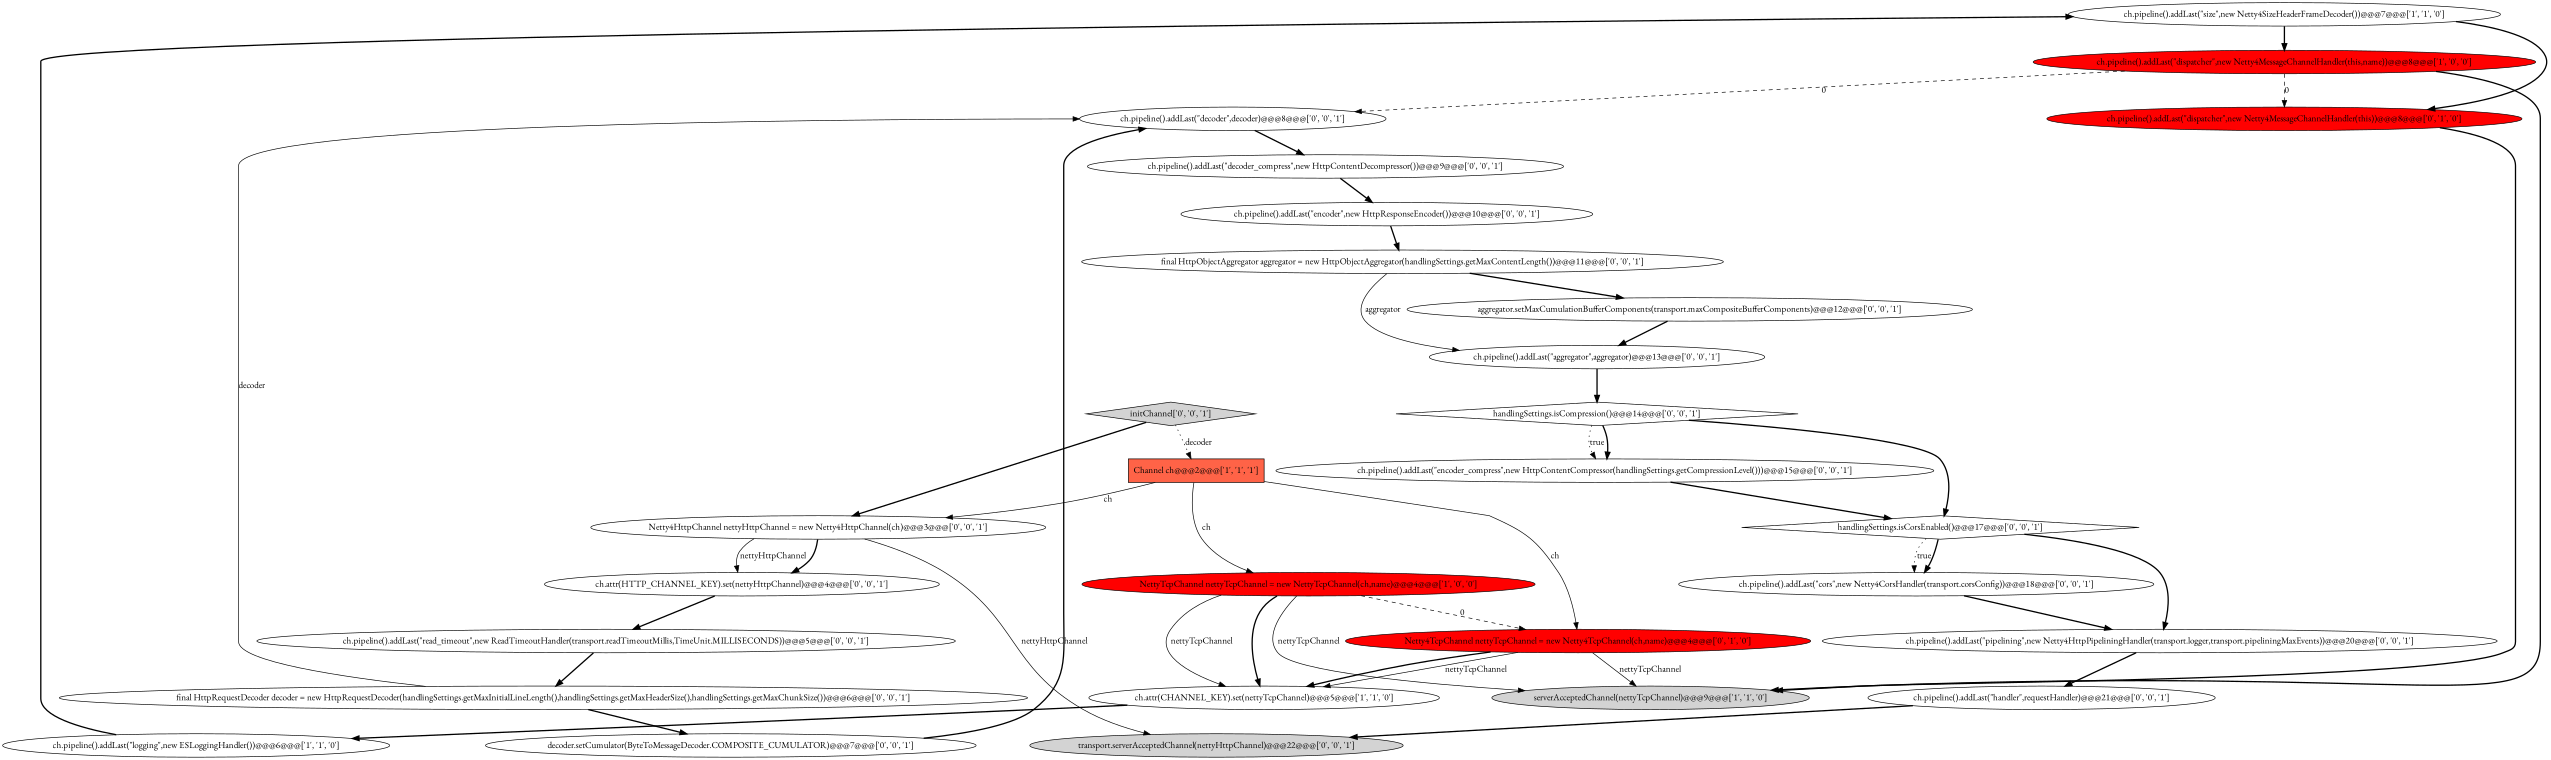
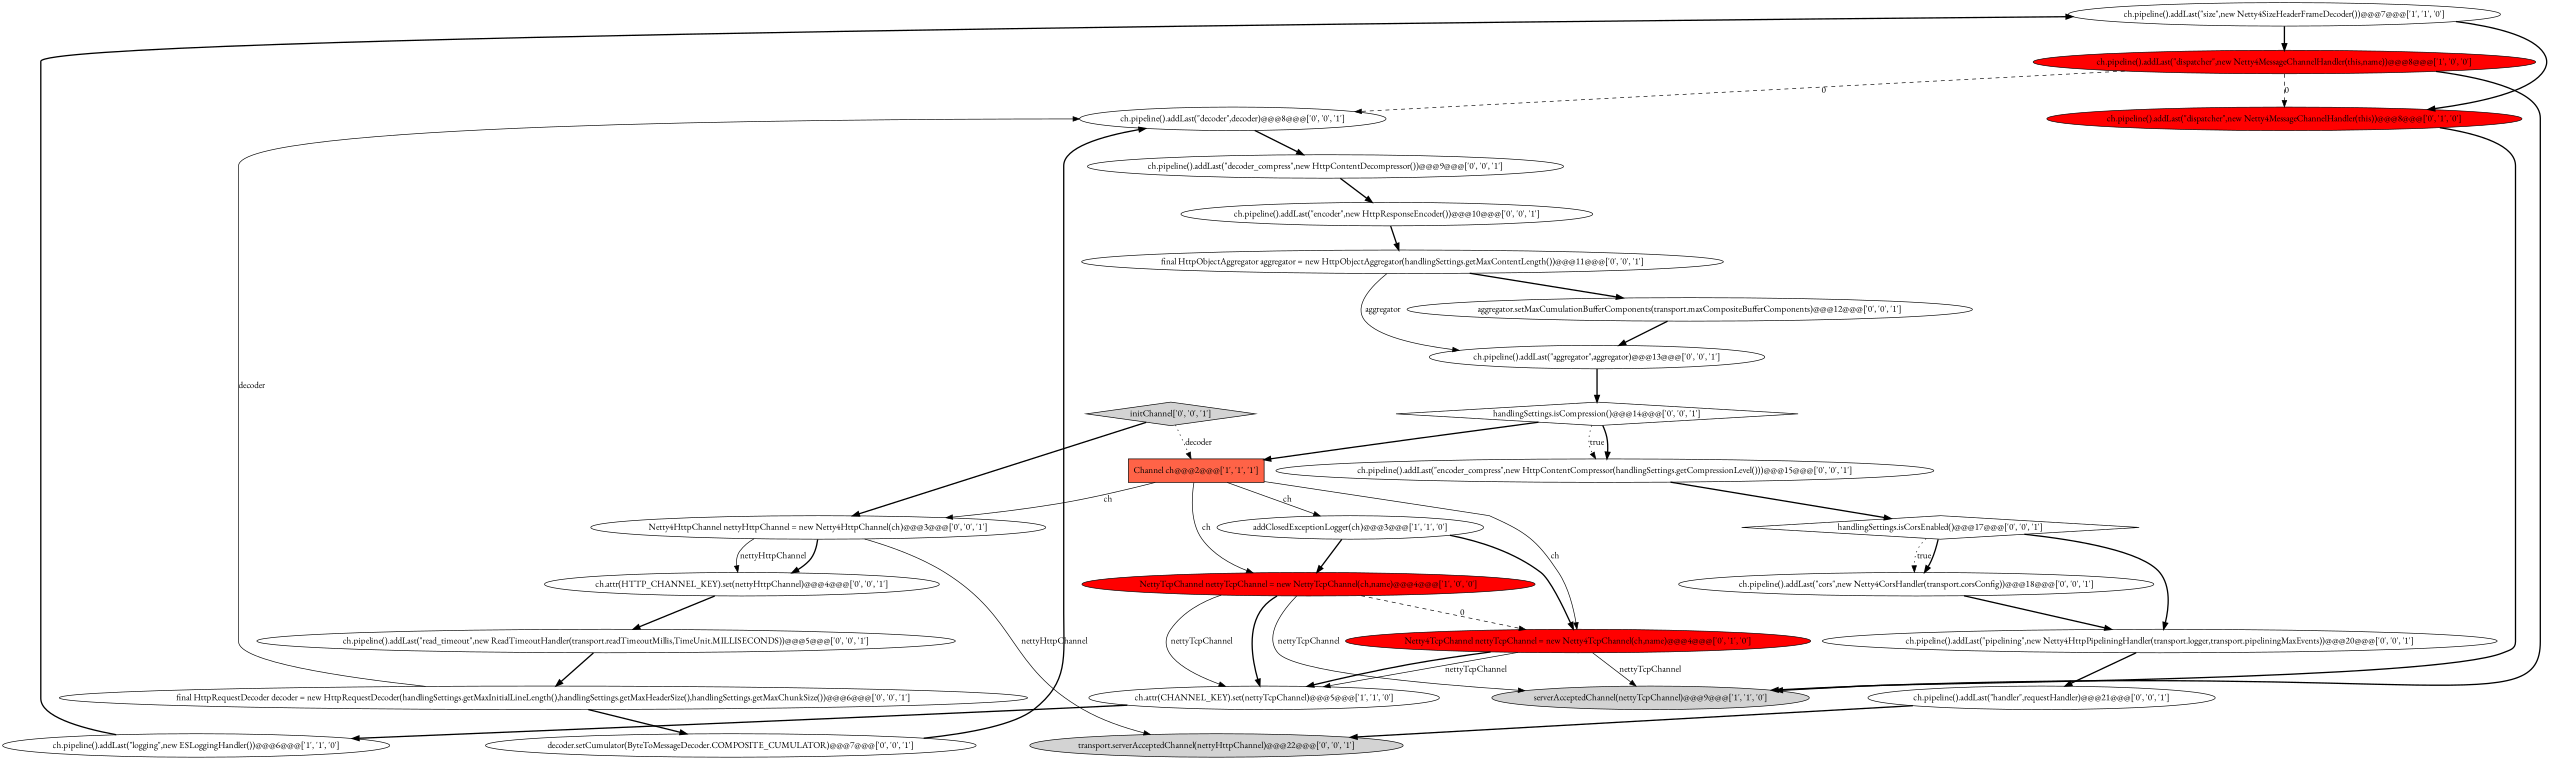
edge "handlingSettings.isCompression()@@@14@@@['0', '0', '1']" -> "handlingSettings.isCorsEnabled()@@@17@@@['0', '0', '1']": now "handlingSettings.isCompression()@@@14@@@['0', '0', '1']" -> "Channel ch@@@2@@@['1', '1', '1']"
node "addClosedExceptionLogger(ch)@@@3@@@['1', '1', '0']": added
